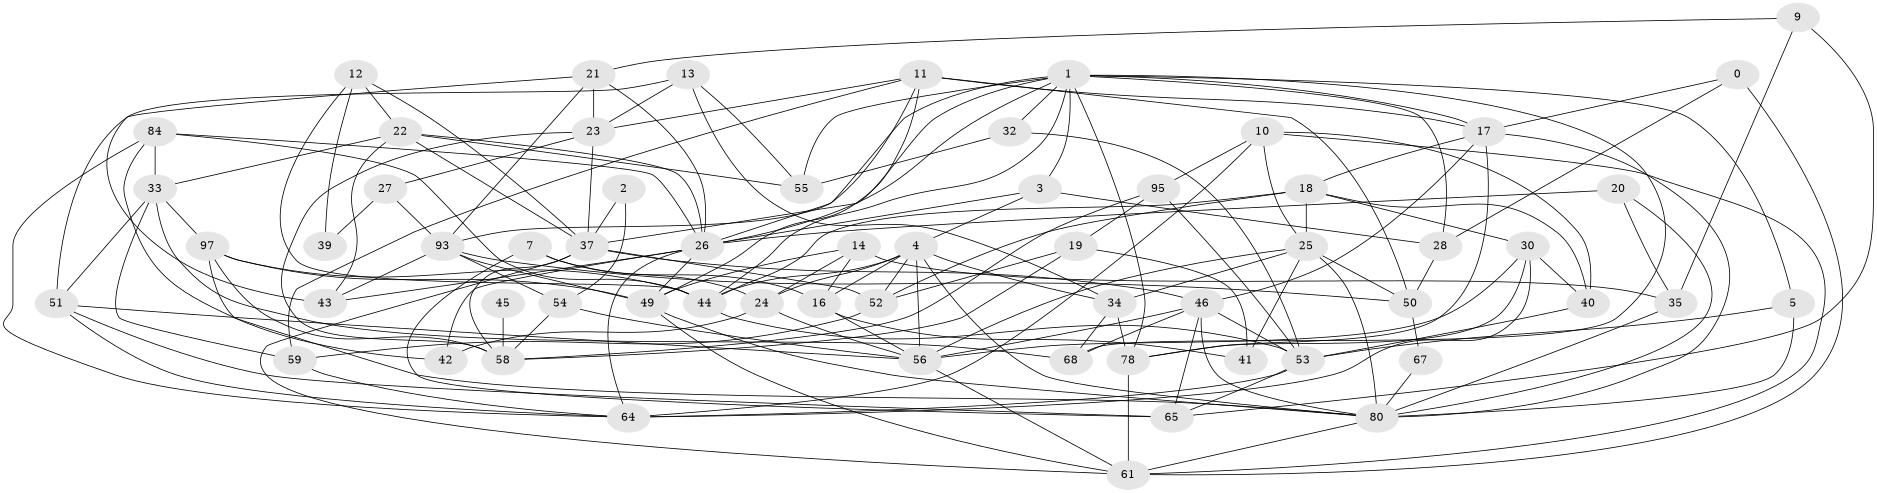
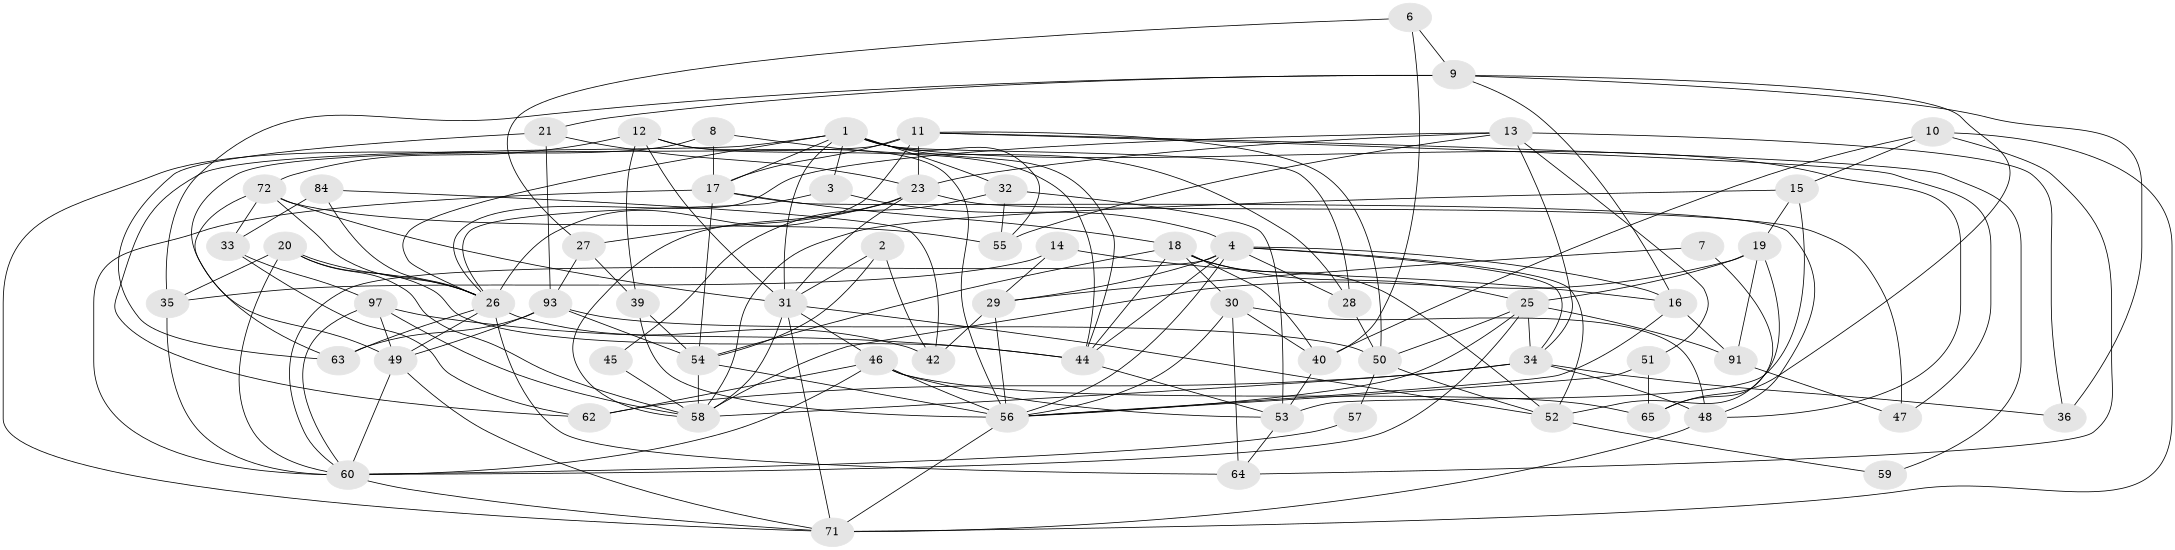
node "6": added
node "0": label "0" -> "8"
node "22": label "22" -> "72"
edge "21" -- "26": now "13" -- "26"
edge "12" -- "56": added
edge "10" -- "25": now "19" -- "25"
node "95": label "95" -> "15"
edge "84" -- "44": now "20" -- "44"
edge "3" -- "28": now "4" -- "28"
edge "1" -- "93": removed
edge "32" -- "45": added
edge "17" -- "46": now "17" -- "54"
edge "33" -- "51": removed
node "37": label "37" -> "31"
edge "14" -- "49": removed
edge "7" -- "16": now "9" -- "16"
edge "18" -- "54": added
node "43": label "43" -> "63"
node "24": label "24" -> "29"
node "5": removed
edge "2" -- "42": added
edge "33" -- "59": removed
edge "39" -- "54": added
edge "20" -- "58": added
node "68": label "68" -> "62"
node "78": label "78" -> "48"
node "41": label "41" -> "91"
node "67": label "67" -> "57"
edge "50" -- "52": added
edge "84" -- "64": removed
edge "53" -- "65": removed
edge "51" -- "64": removed
edge "59" -- "64": removed
edge "34" -- "58": added
edge "39" -- "56": added
node "80": label "80" -> "60"
node "47": added
node "36": added
node "61": label "61" -> "71"
